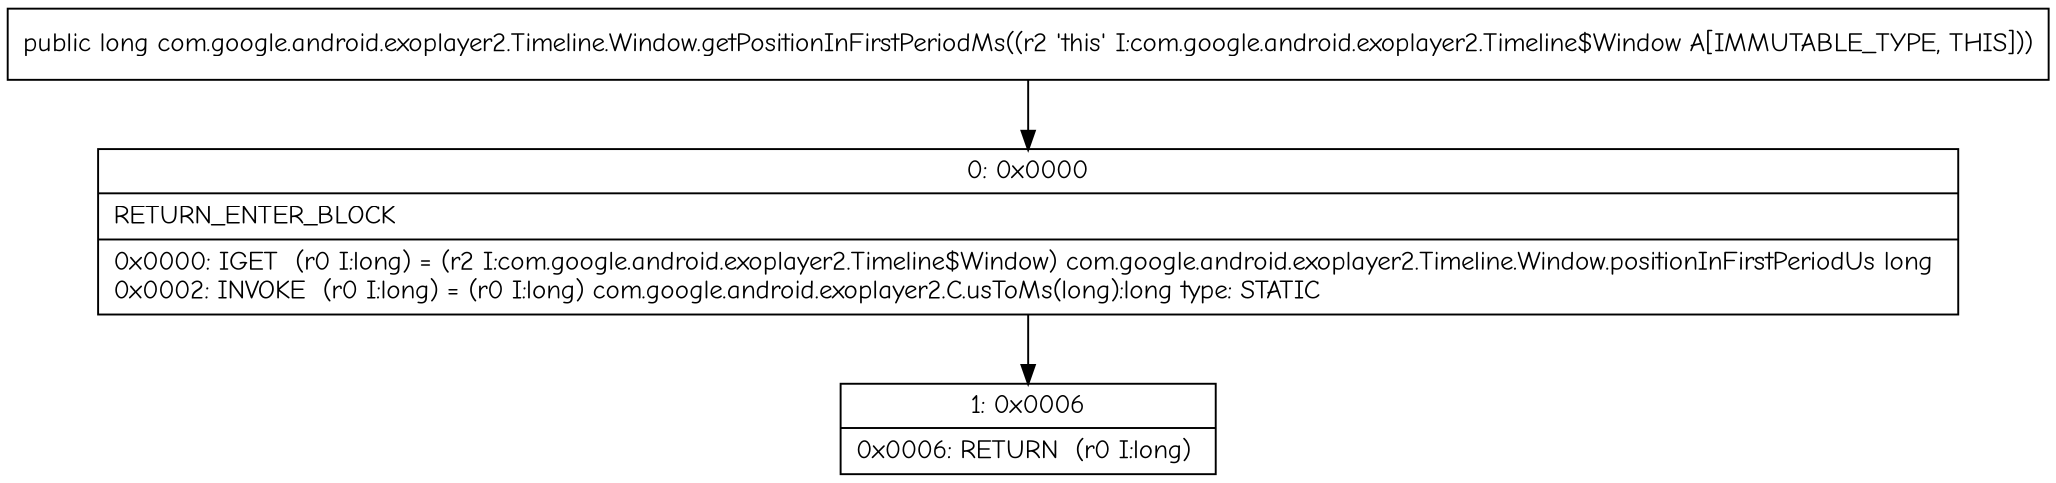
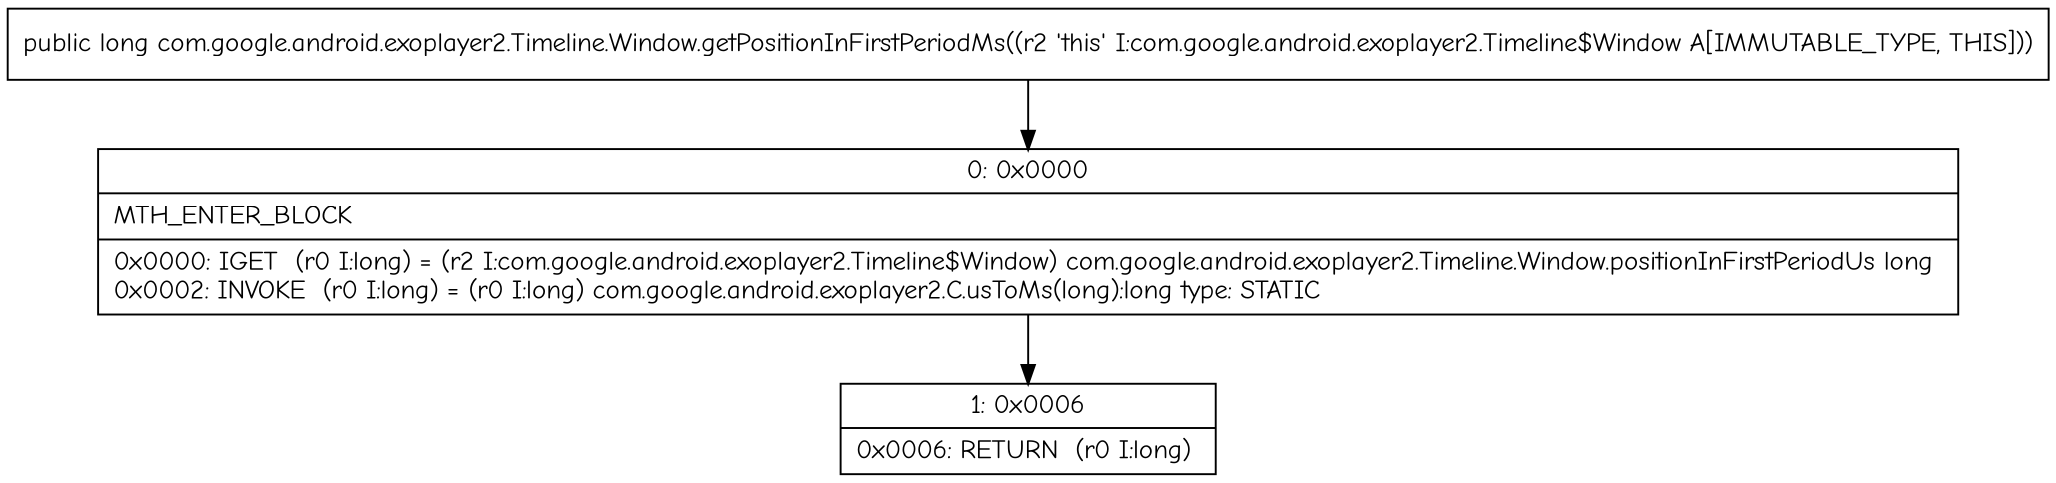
node "0: 0x0000": text "RETURN_ENTER_BLOCK" -> "MTH_ENTER_BLOCK"
